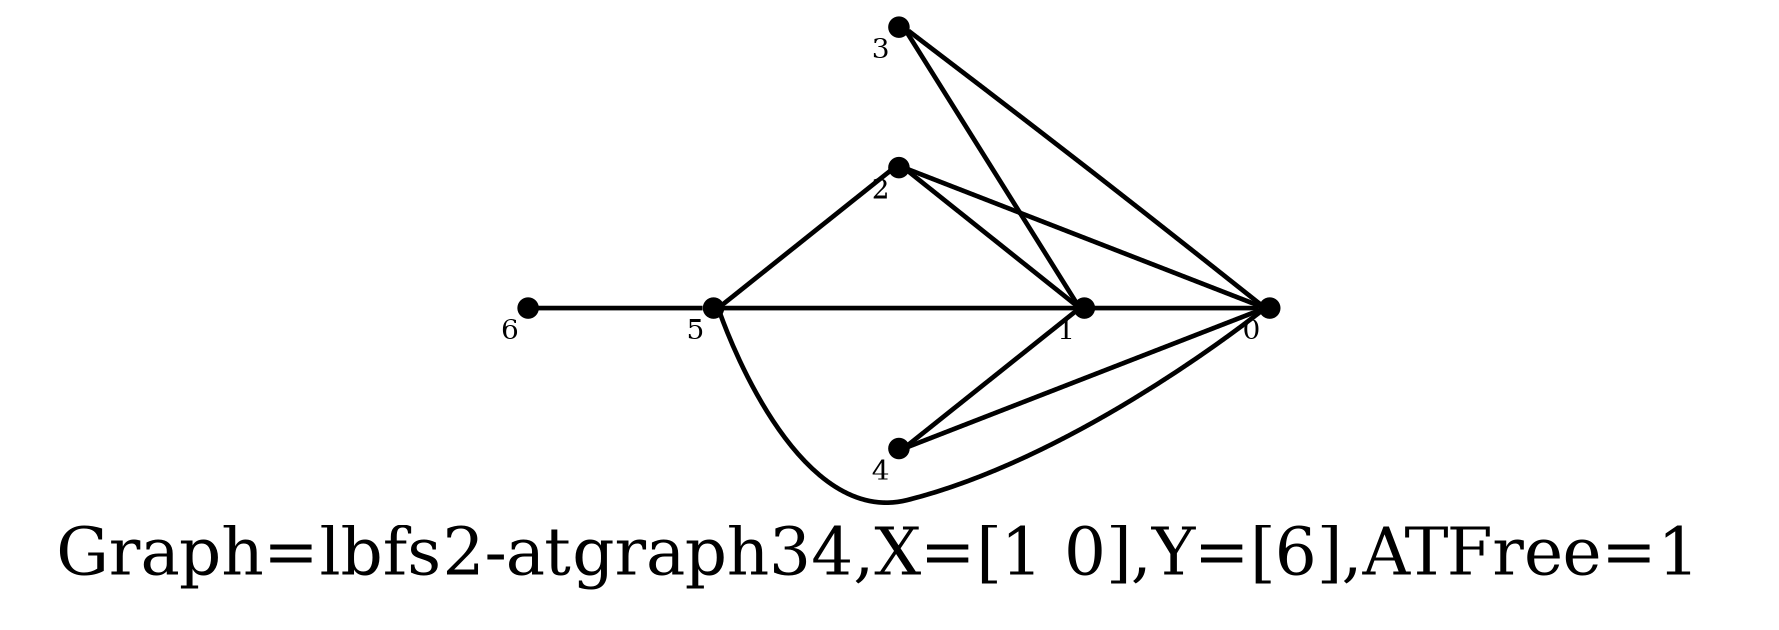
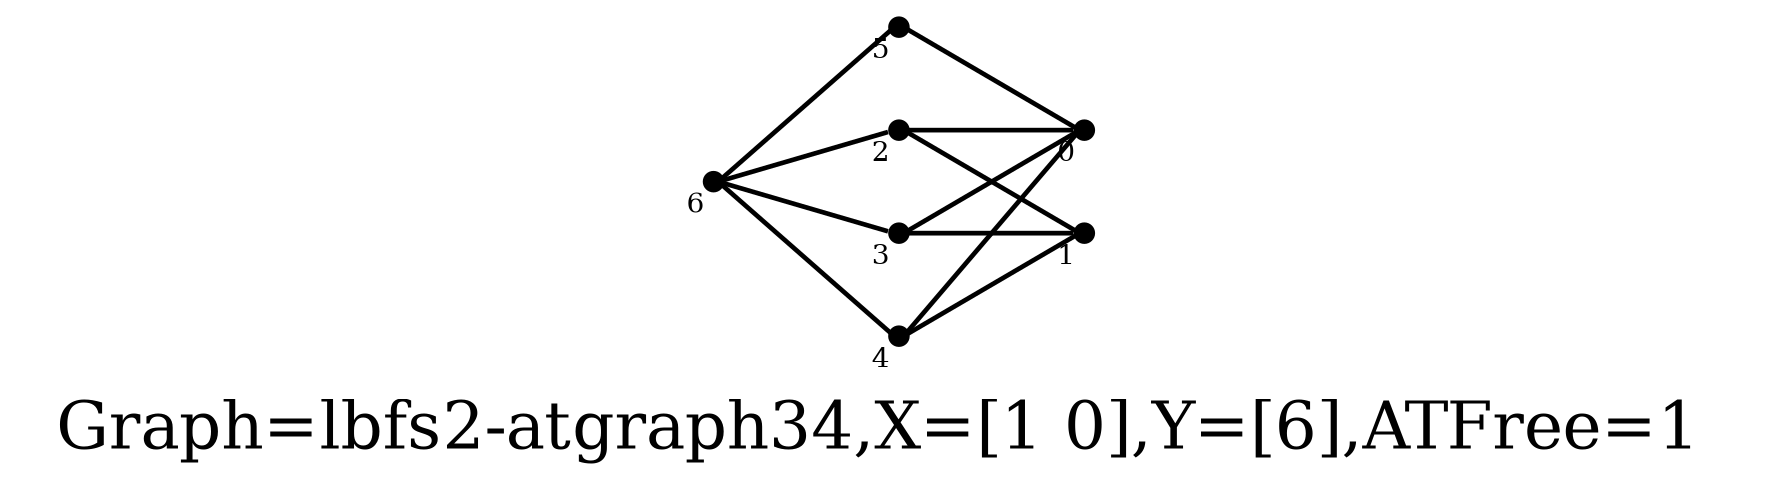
edge "6" -- "3": added
edge "2" -- "5": now "2" -- "6"
edge "6" -- "4": added
edge "5" -- "1": removed
edge "1" -- "0": removed
